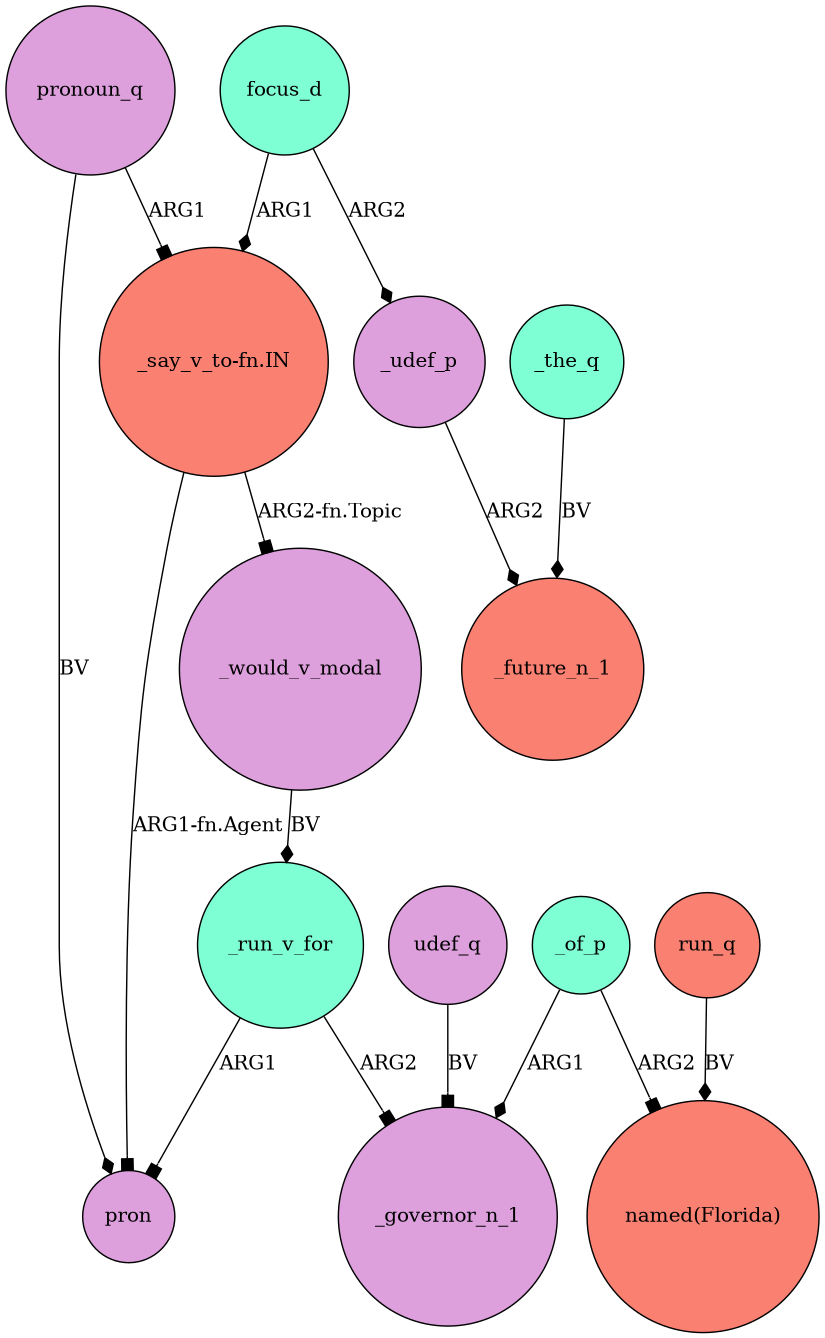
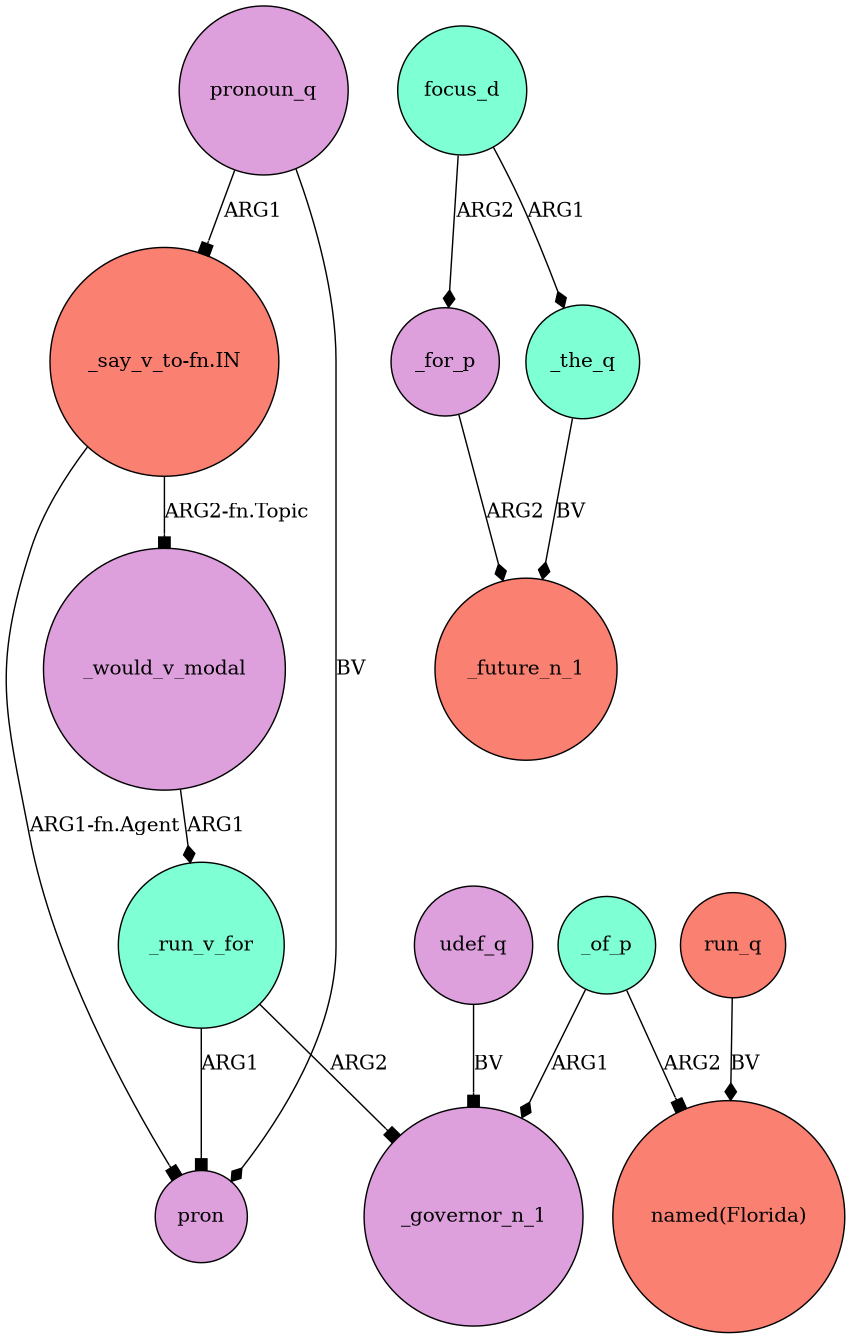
edge "focus_d" -> "_say_v_to-fn.IN": now "focus_d" -> "_the_q"
node "_udef_p": label "_udef_p" -> "_for_p"
edge "_would_v_modal" -> "_run_v_for": label "BV" -> "ARG1"
